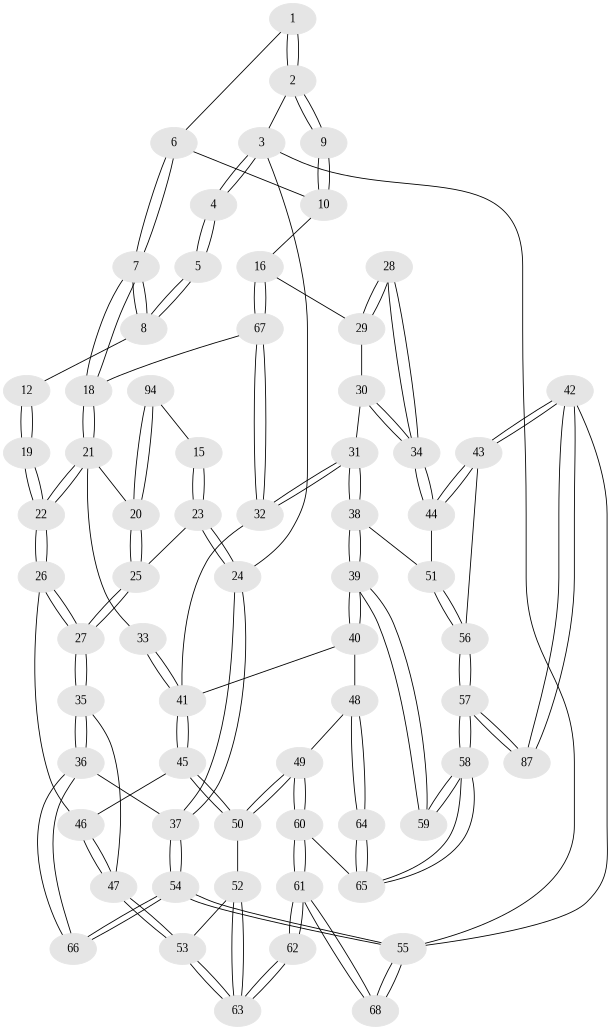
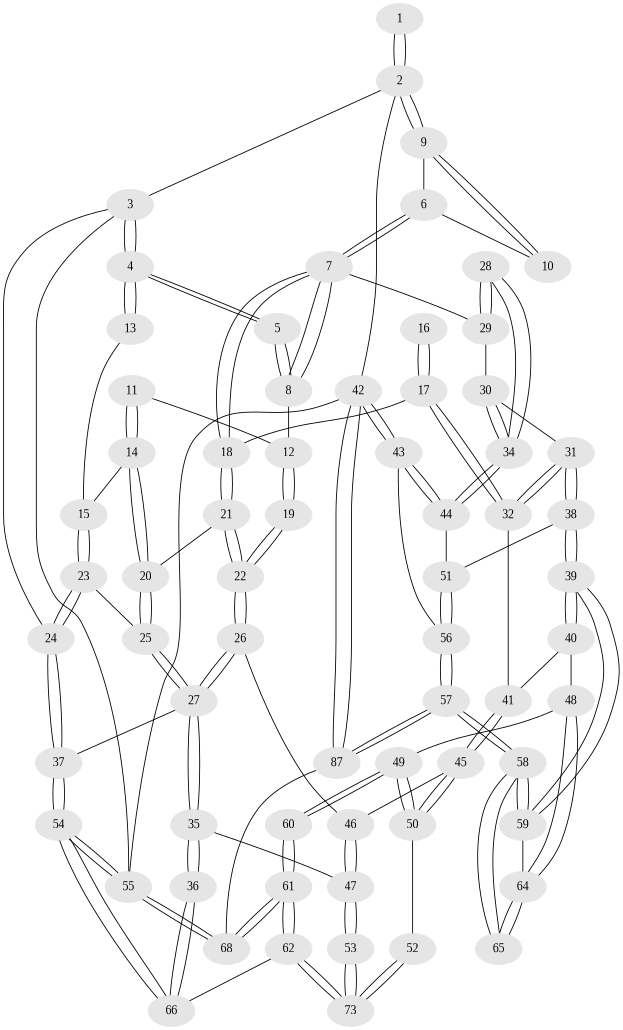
edge "1" -- "6": now "9" -- "6"
edge "2" -- "42": added
edge "10" -- "16": removed
edge "16" -- "29": now "7" -- "29"
node "13": added
node "67": label "67" -> "17"
node "11": added
node "94": label "94" -> "14"
node "33": removed
edge "36" -- "37": now "27" -- "37"
edge "87" -- "68": added
edge "60" -- "65": removed
edge "59" -- "64": added
edge "52" -- "53": removed
edge "62" -- "66": added
node "63": label "63" -> "73"
